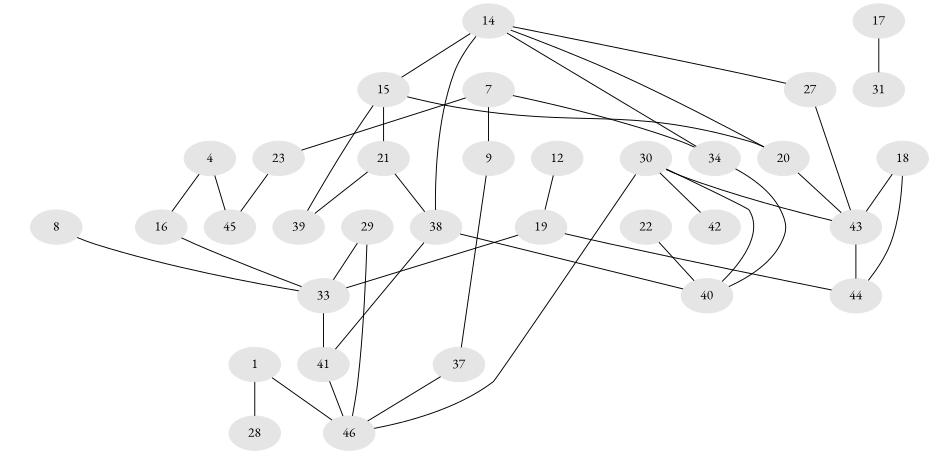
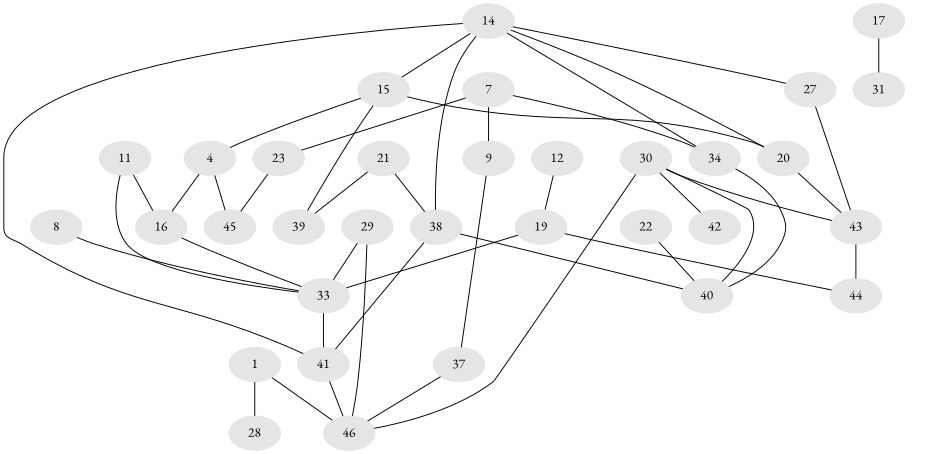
edge "14" -- "41": added
edge "15" -- "21": now "15" -- "4"
node "11": added
node "18": removed
